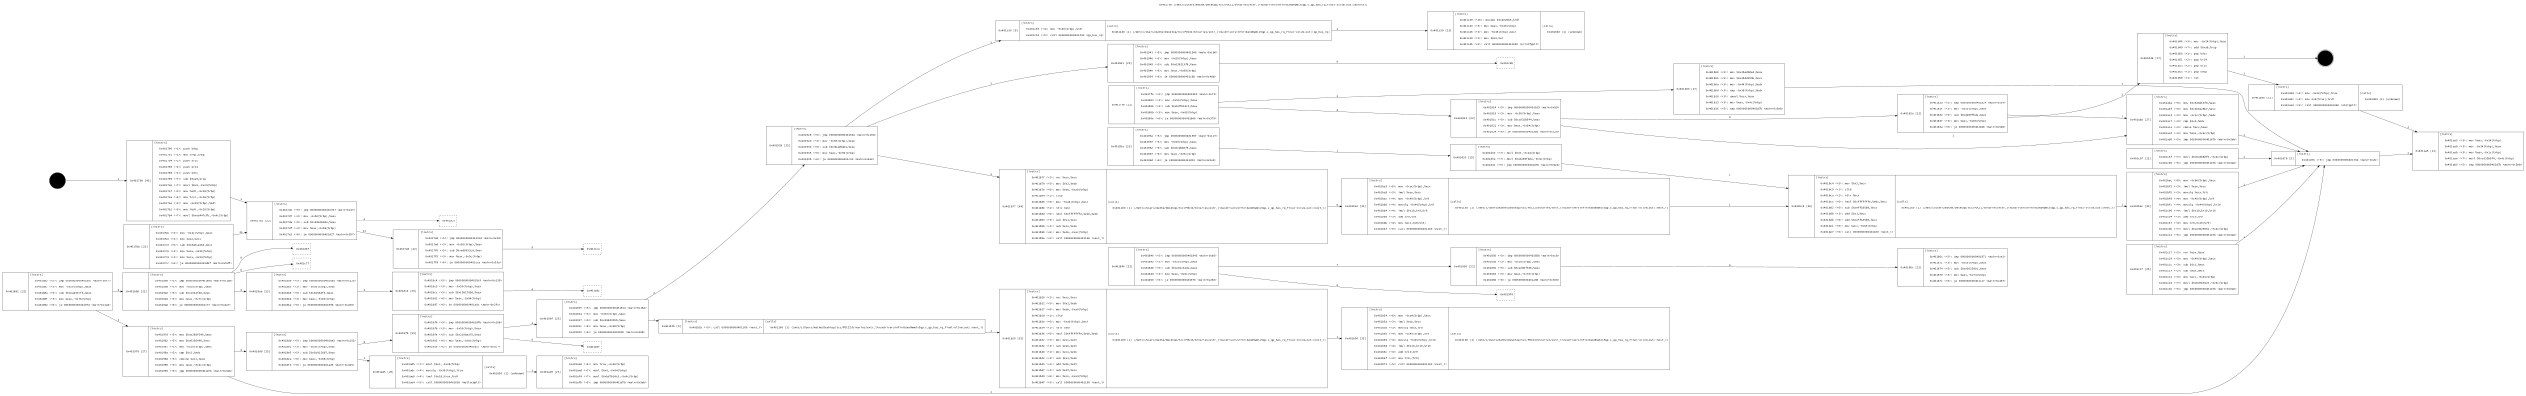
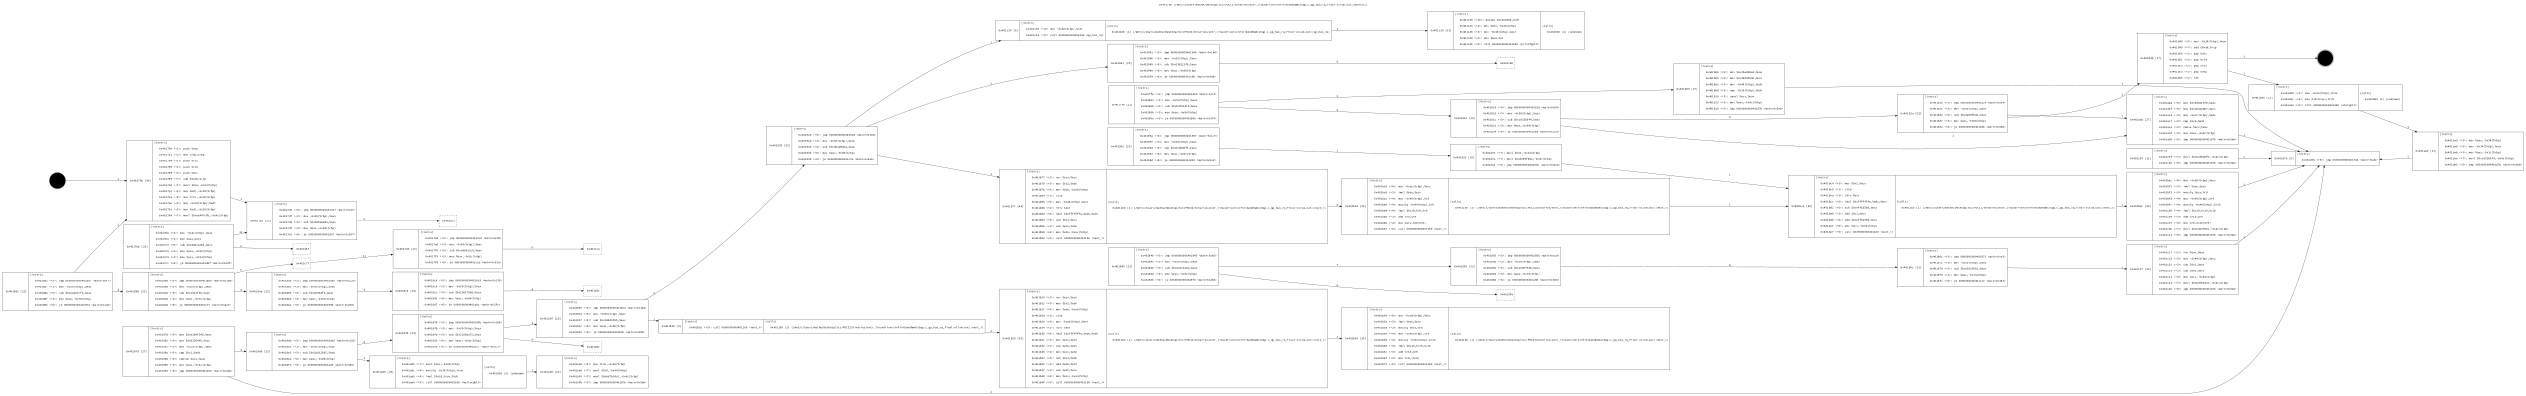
edge "0x401d7b [5]" -> "0x401aa5 [21]": reversed
edge "0x4017d2 [22]" -> "0x4017e8 [22]": now "0x401c77" -> "0x4017e8 [22]"
edge "0x401898 [22]" -> "0x401d6f": now "0x4017bb [23]" -> "0x401d6f"
edge "0x40186c [22]" -> "0x401c17 [25]": added, label "1"
edge "0x401882 [22]" -> "0x40197d [27]": now "0x401882 [22]" -> "0x401790 [43]"
